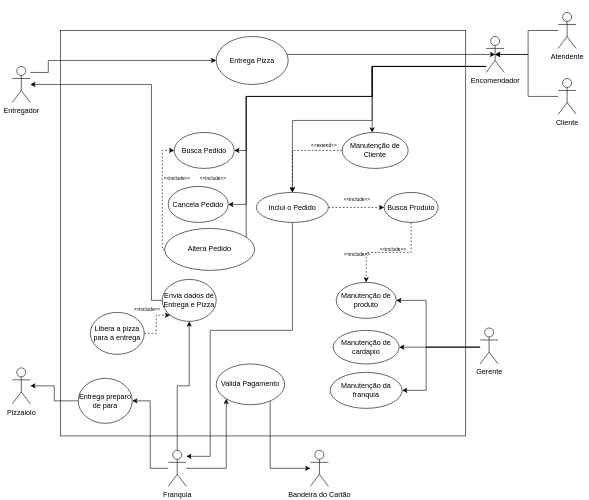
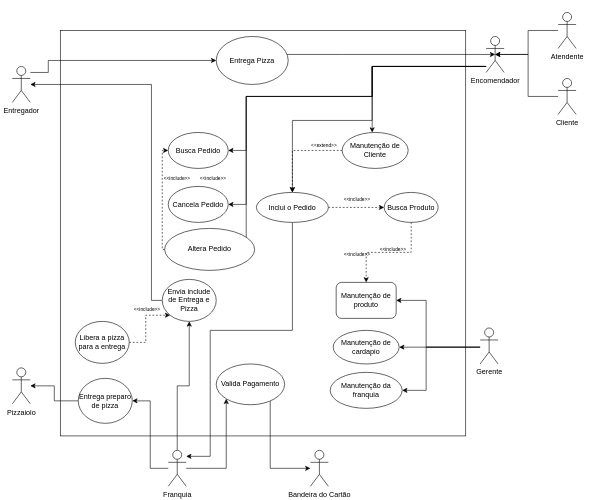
node "Busca Pedido": moved (204, 150) -> (198, 150)
node "Envia dados de Entrega e Pizza": label "Envia dados de Entrega e Pizza" -> "Envia include de Entrega e Pizza"
node "Manutenção de produto": shape ellipse -> rounded rectangle
node "Libera a pizza para a entrega": moved (117, 333) -> (102, 342)
node "Entrega preparo de para": label "Entrega preparo de para" -> "Entrega preparo de pizza"
